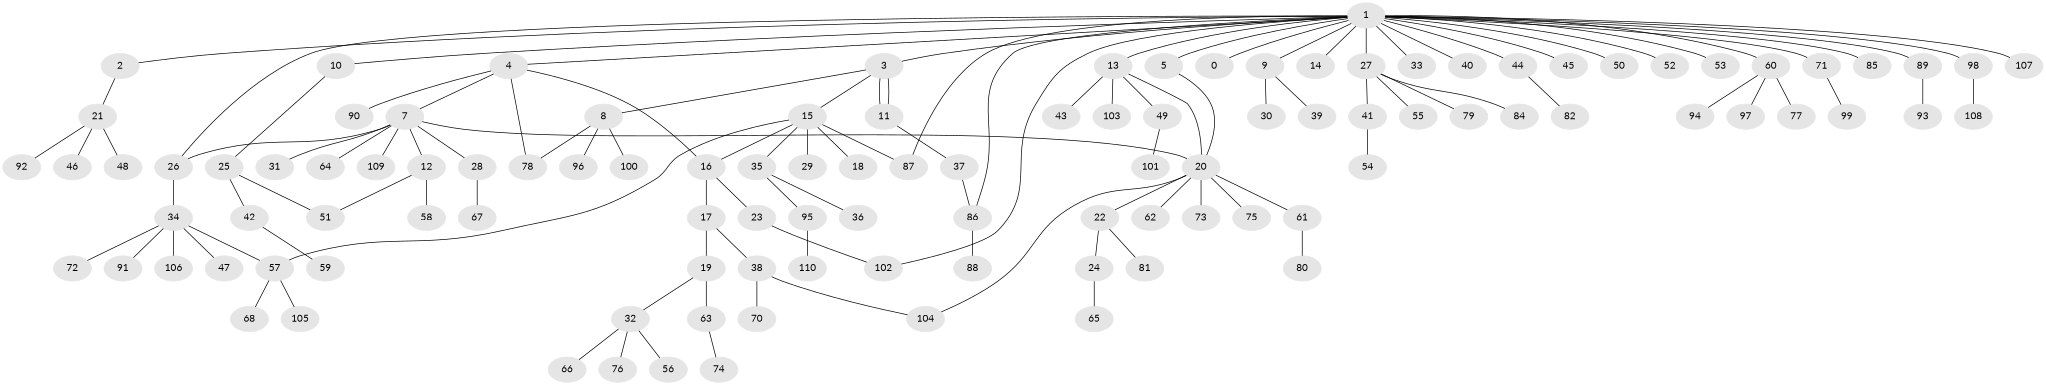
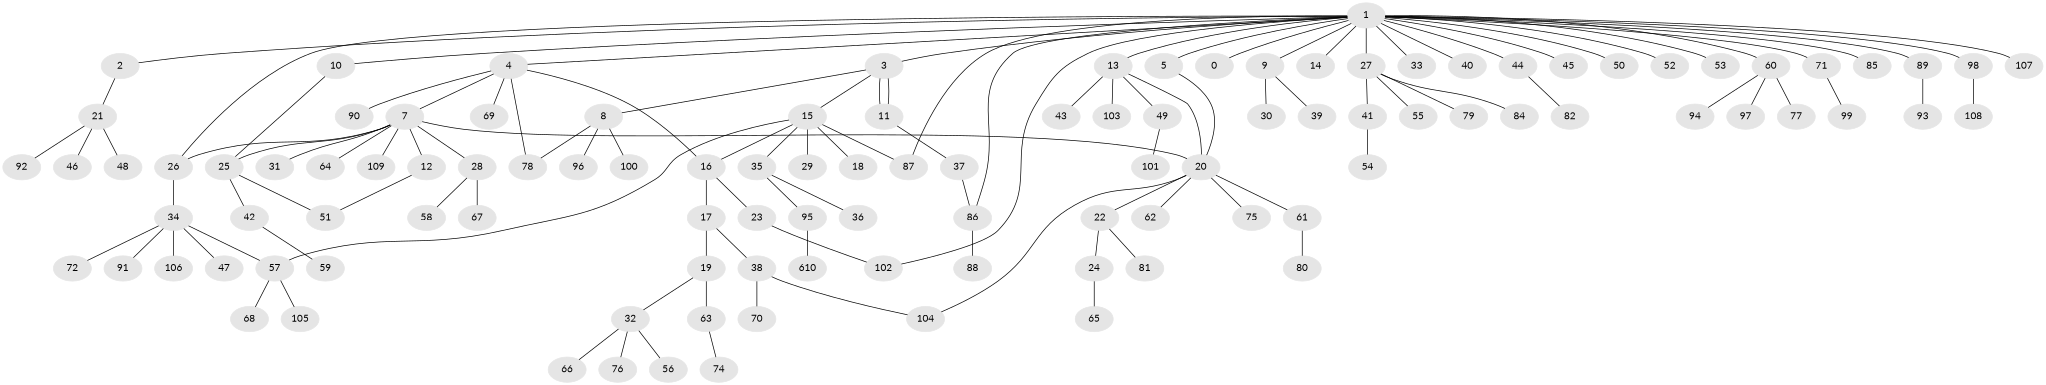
node "69": added
edge "7" -- "25": added
edge "12" -- "58": now "28" -- "58"
node "73": removed
node "110": label "110" -> "610"
